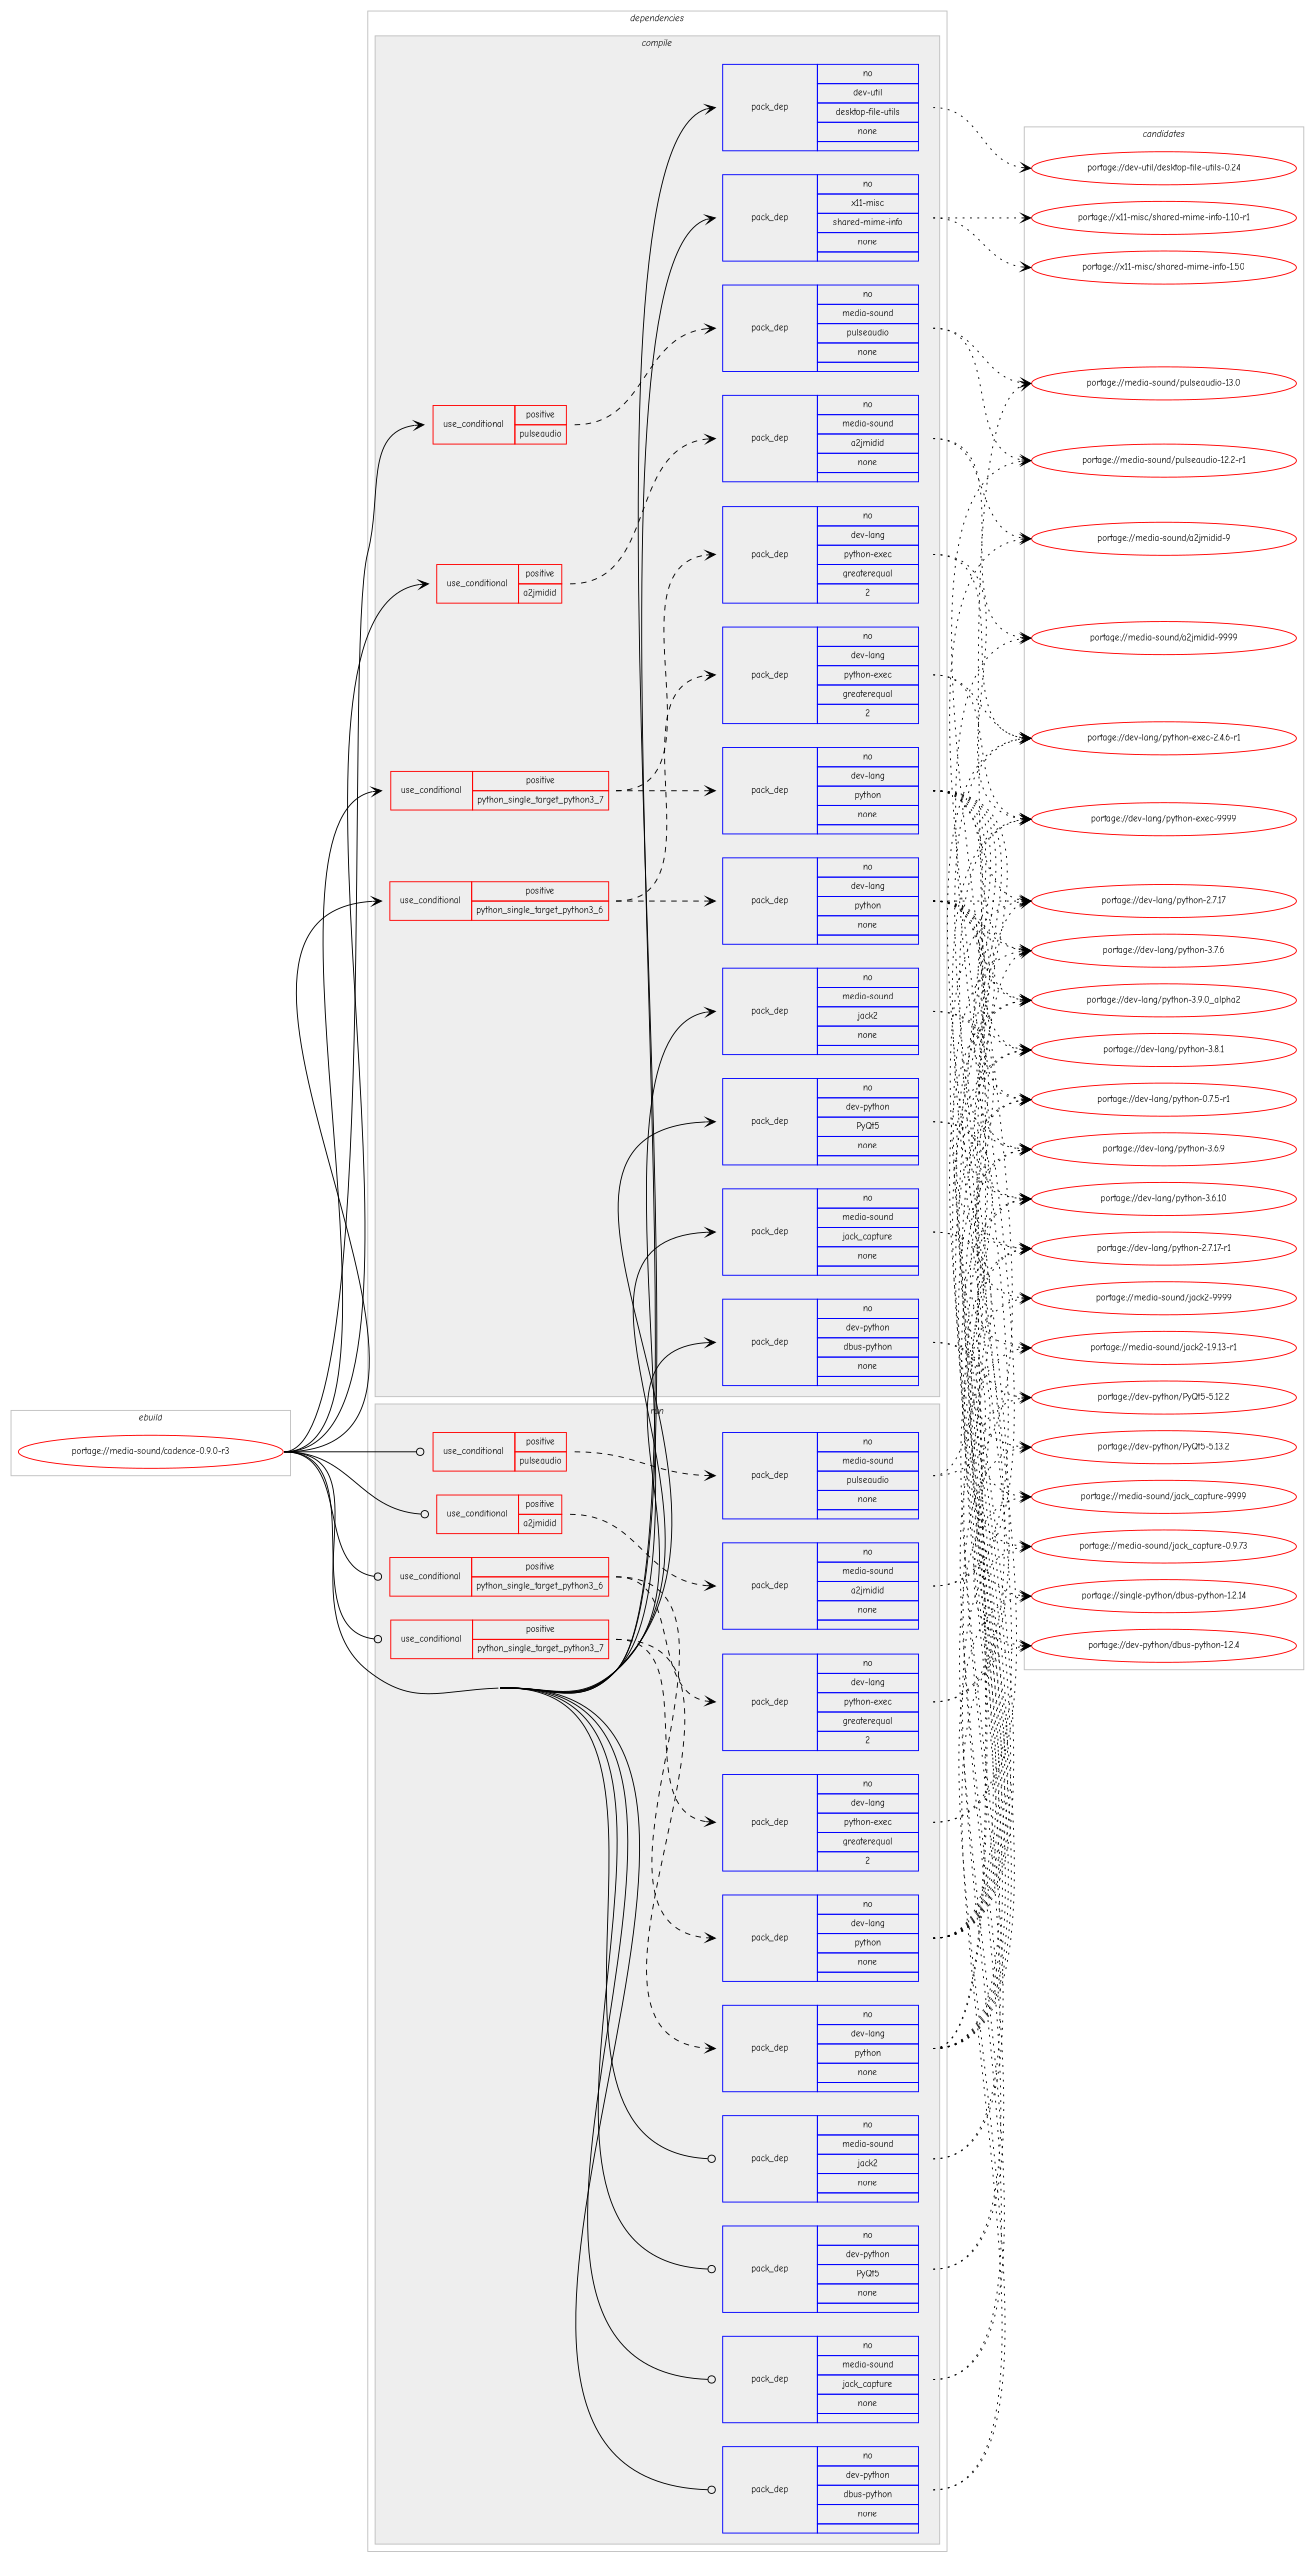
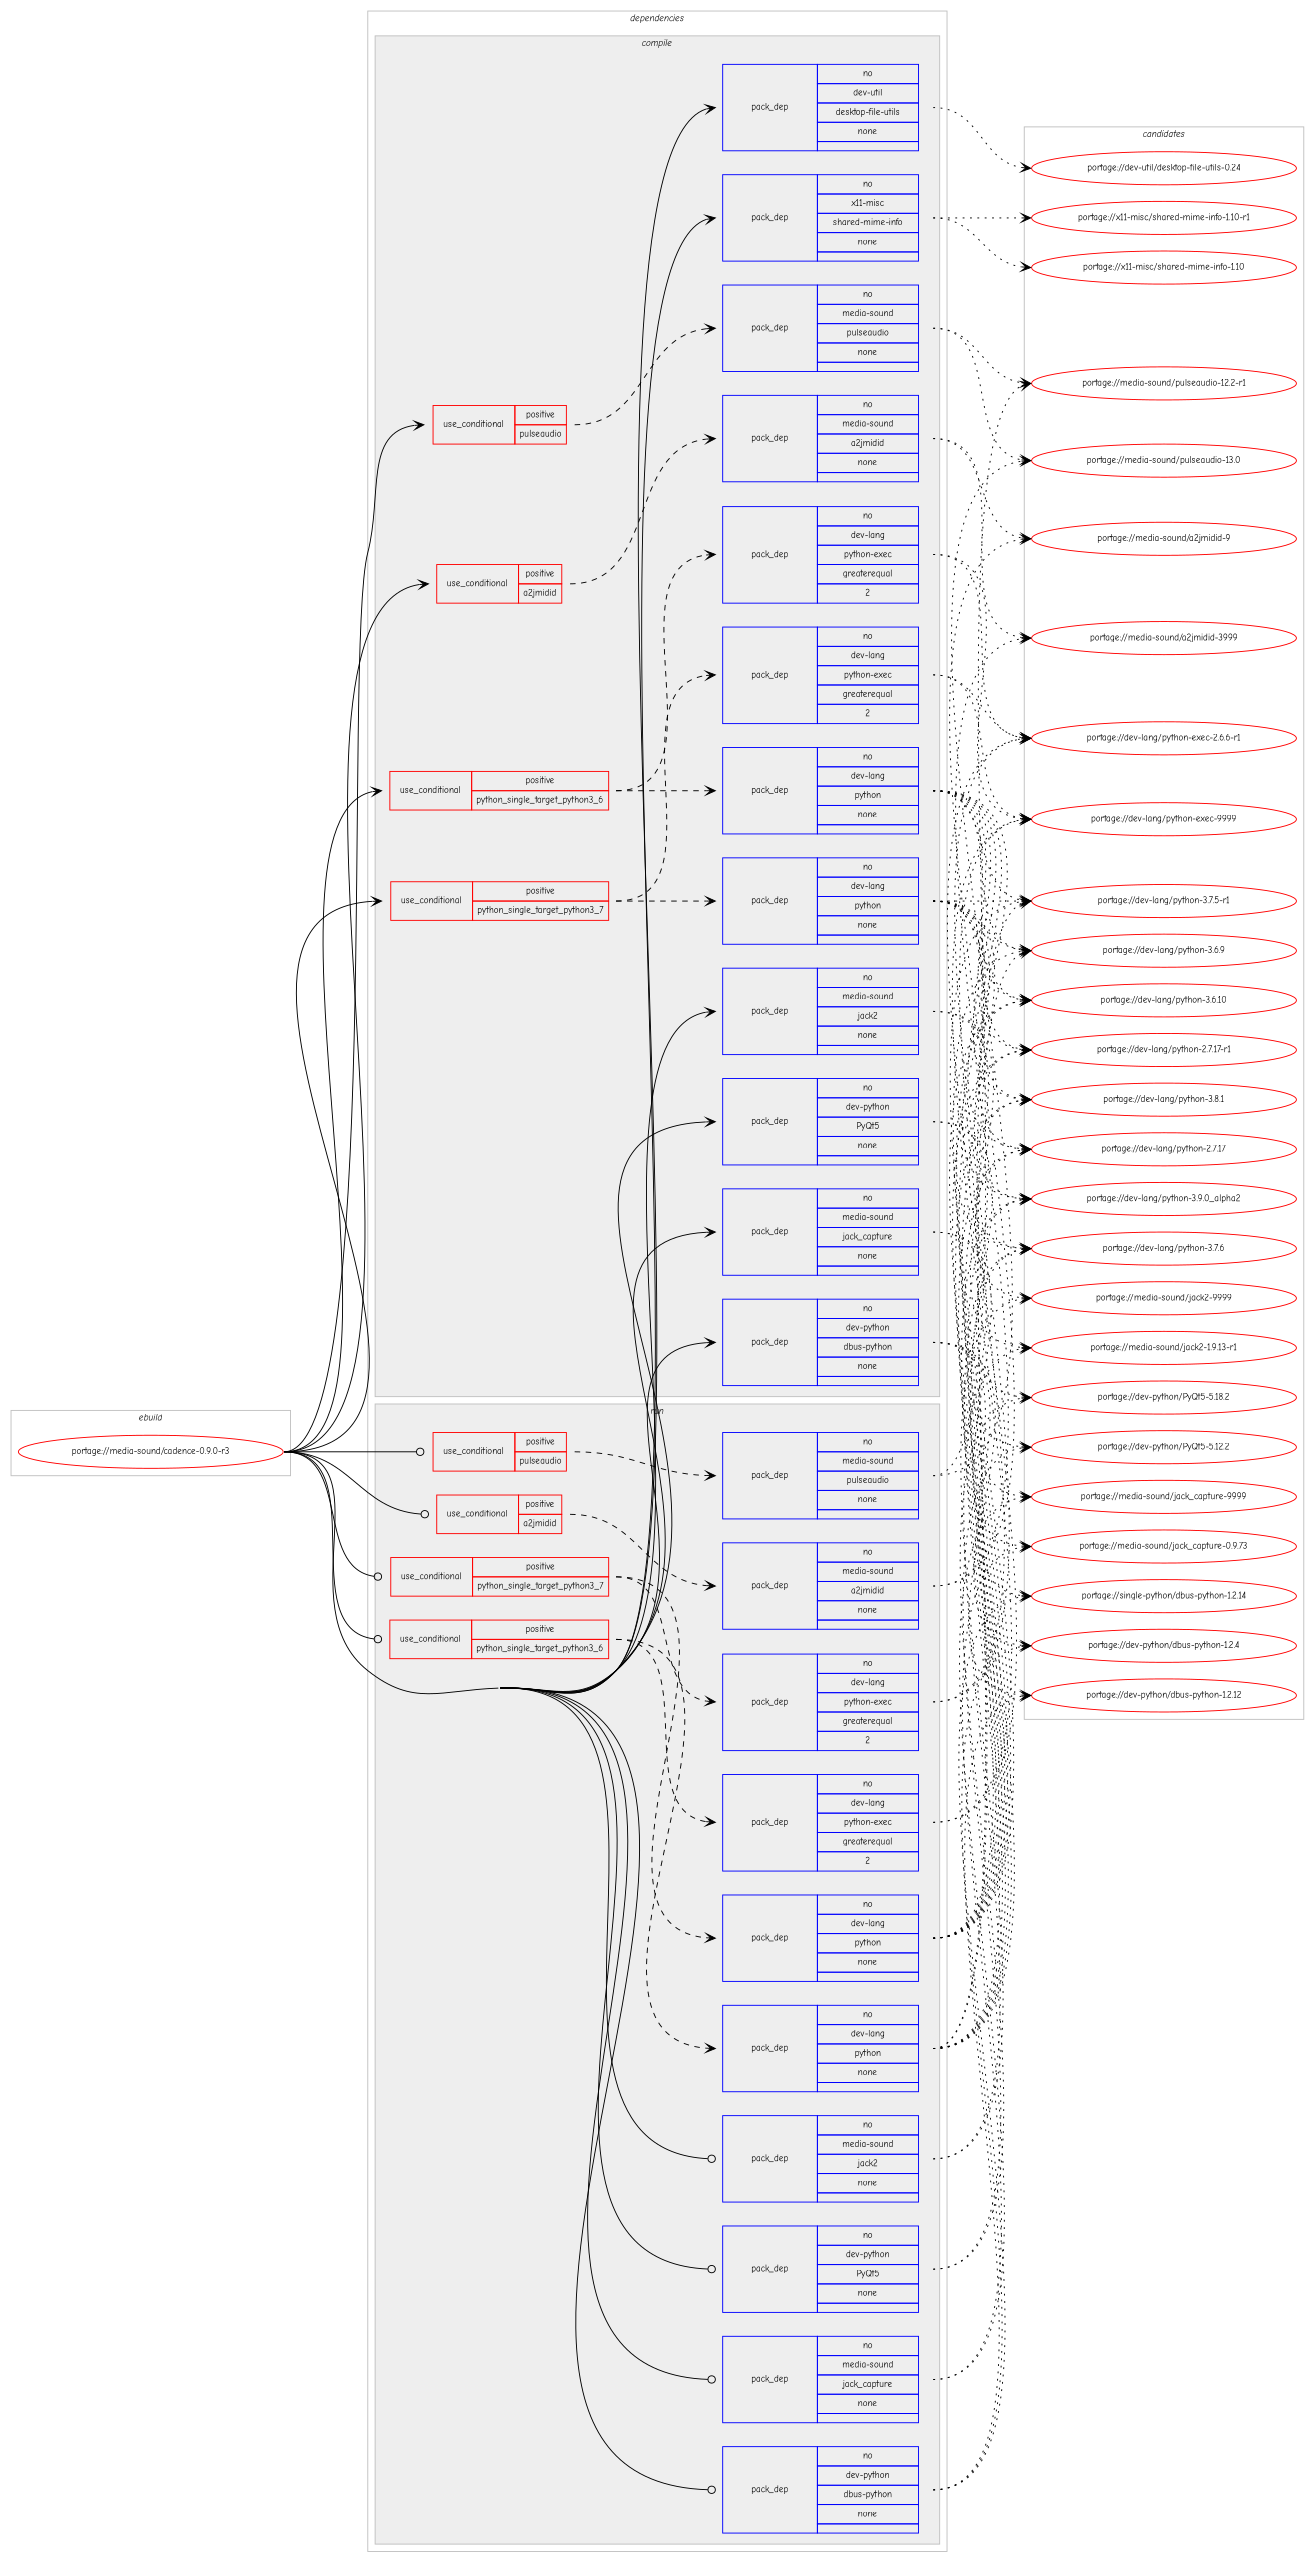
node "portage://x11-misc/shared-mime-info-1.50": label "portage://x11-misc/shared-mime-info-1.50" -> "portage://x11-misc/shared-mime-info-1.10"
node "portage://media-sound/a2jmidid-9999": label "portage://media-sound/a2jmidid-9999" -> "portage://media-sound/a2jmidid-3999"
node "portage://dev-lang/python-exec-2.4.6-r1": label "portage://dev-lang/python-exec-2.4.6-r1" -> "portage://dev-lang/python-exec-2.6.6-r1"
node "portage://dev-lang/python-0.7.5-r1": label "portage://dev-lang/python-0.7.5-r1" -> "portage://dev-lang/python-3.7.5-r1"
node "portage://dev-python/PyQt5-5.13.2": label "portage://dev-python/PyQt5-5.13.2" -> "portage://dev-python/PyQt5-5.18.2"
node "portage://dev-python/dbus-python-1.2.12": added
